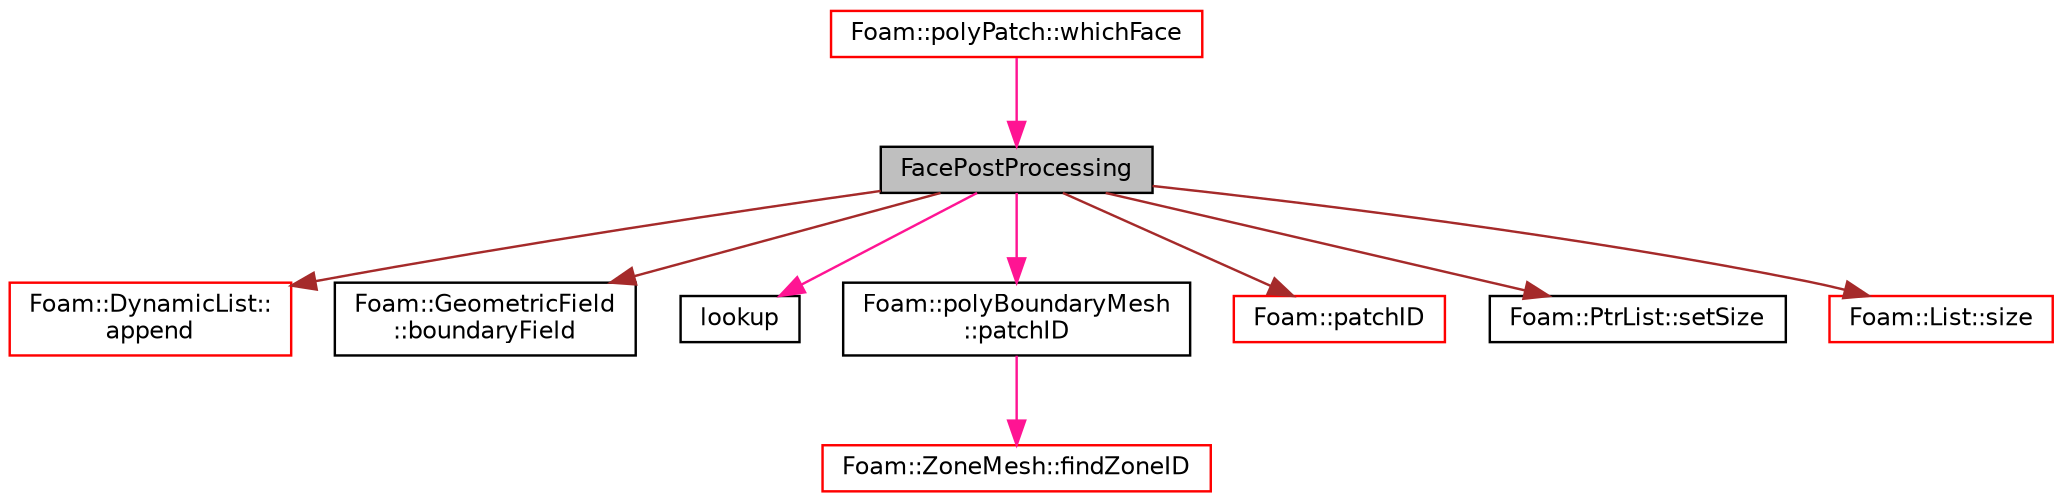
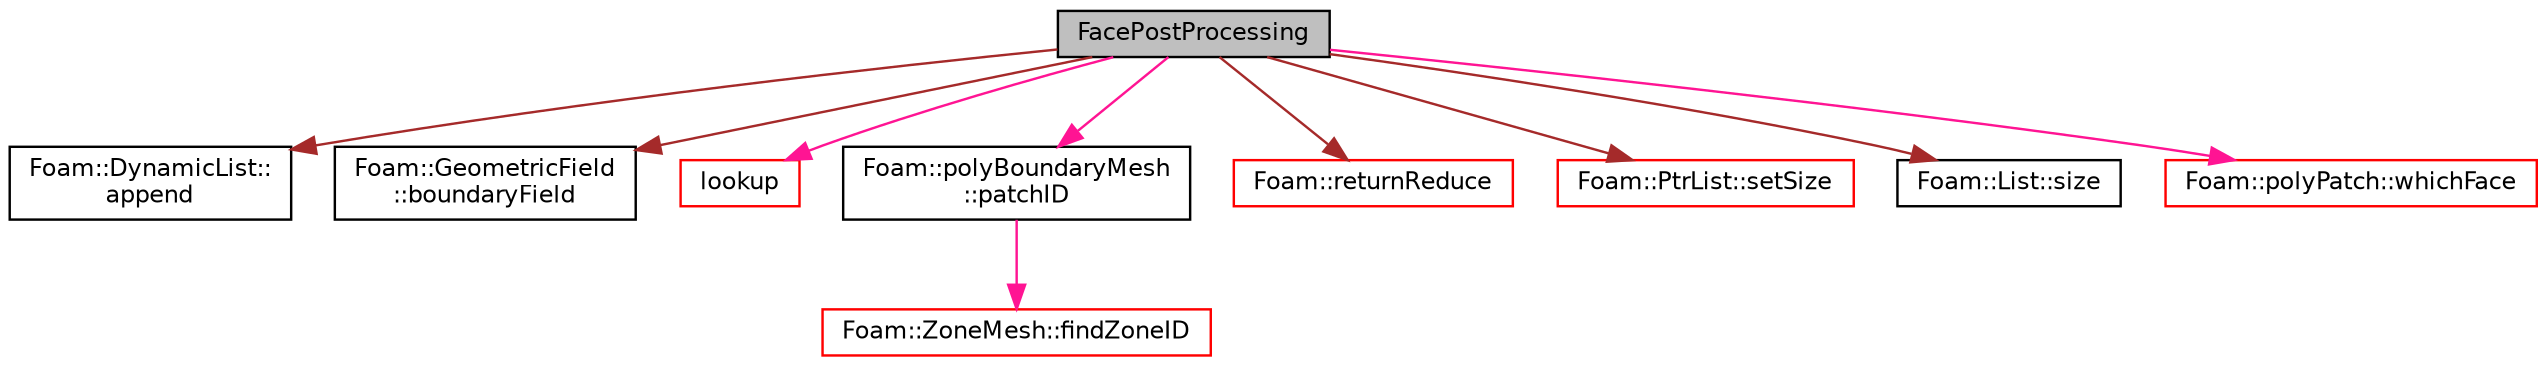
edge "Foam::polyPatch::whichFace" -> "FacePostProcessing": reversed
node "Foam::DynamicList:: append": color red -> black
node "lookup": color black -> red
node "Foam::patchID": label "Foam::patchID" -> "Foam::returnReduce"
node "Foam::PtrList::setSize": color black -> red
node "Foam::List::size": color red -> black
